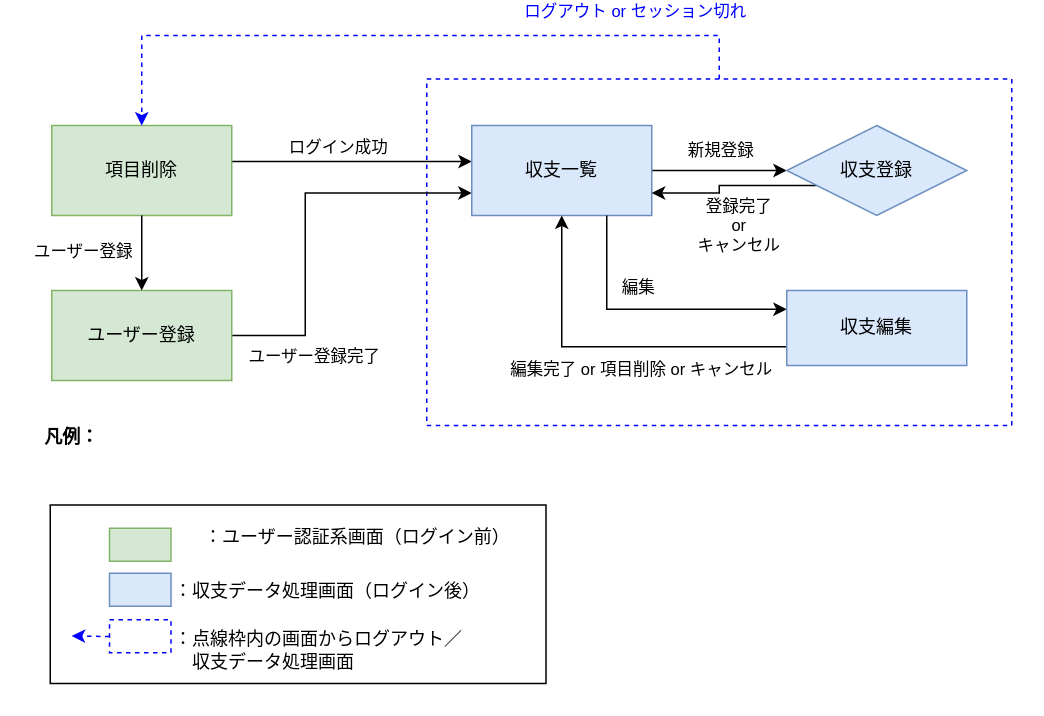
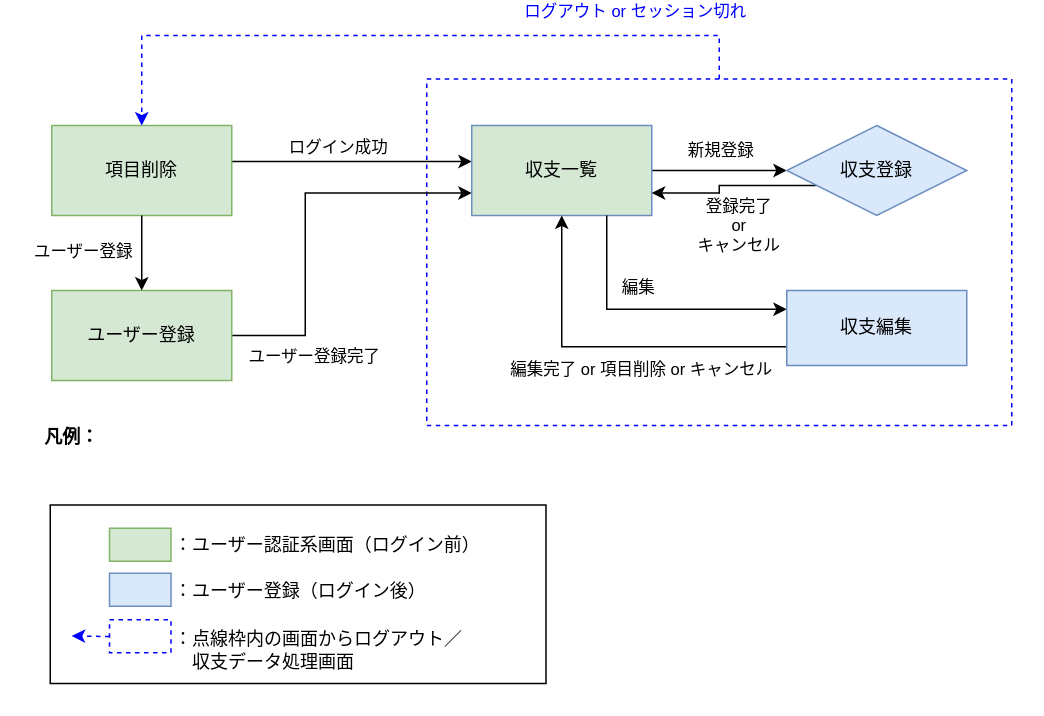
node "収支一覧": fillcolor #dae8fc -> #d5e8d4
node "：ユーザー認証系画面（ログイン前）": moved (368, 537) -> (338, 545)
node "：収支データ処理画面（ログイン後）": label "：収支データ処理画面（ログイン後）" -> "：ユーザー登録（ログイン後）"
